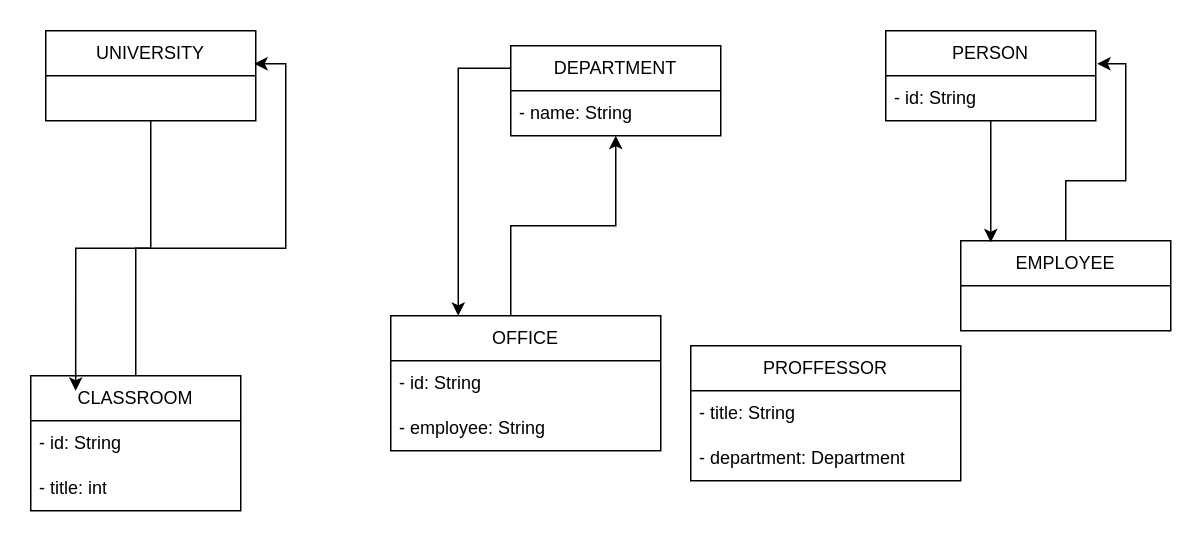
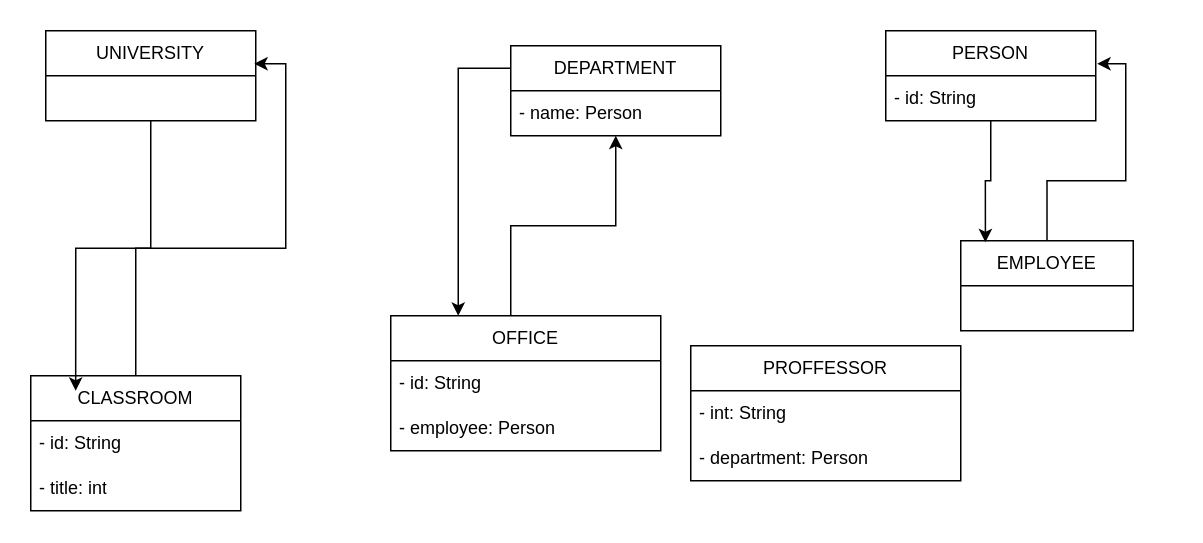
node "- name: String": label "- name: String" -> "- name: Person"
node "EMPLOYEE": size 210x90 -> 173x90
node "- title: String": label "- title: String" -> "- int: String"
node "- employee: String": label "- employee: String" -> "- employee: Person"
node "- department: Department": label "- department: Department" -> "- department: Person"
